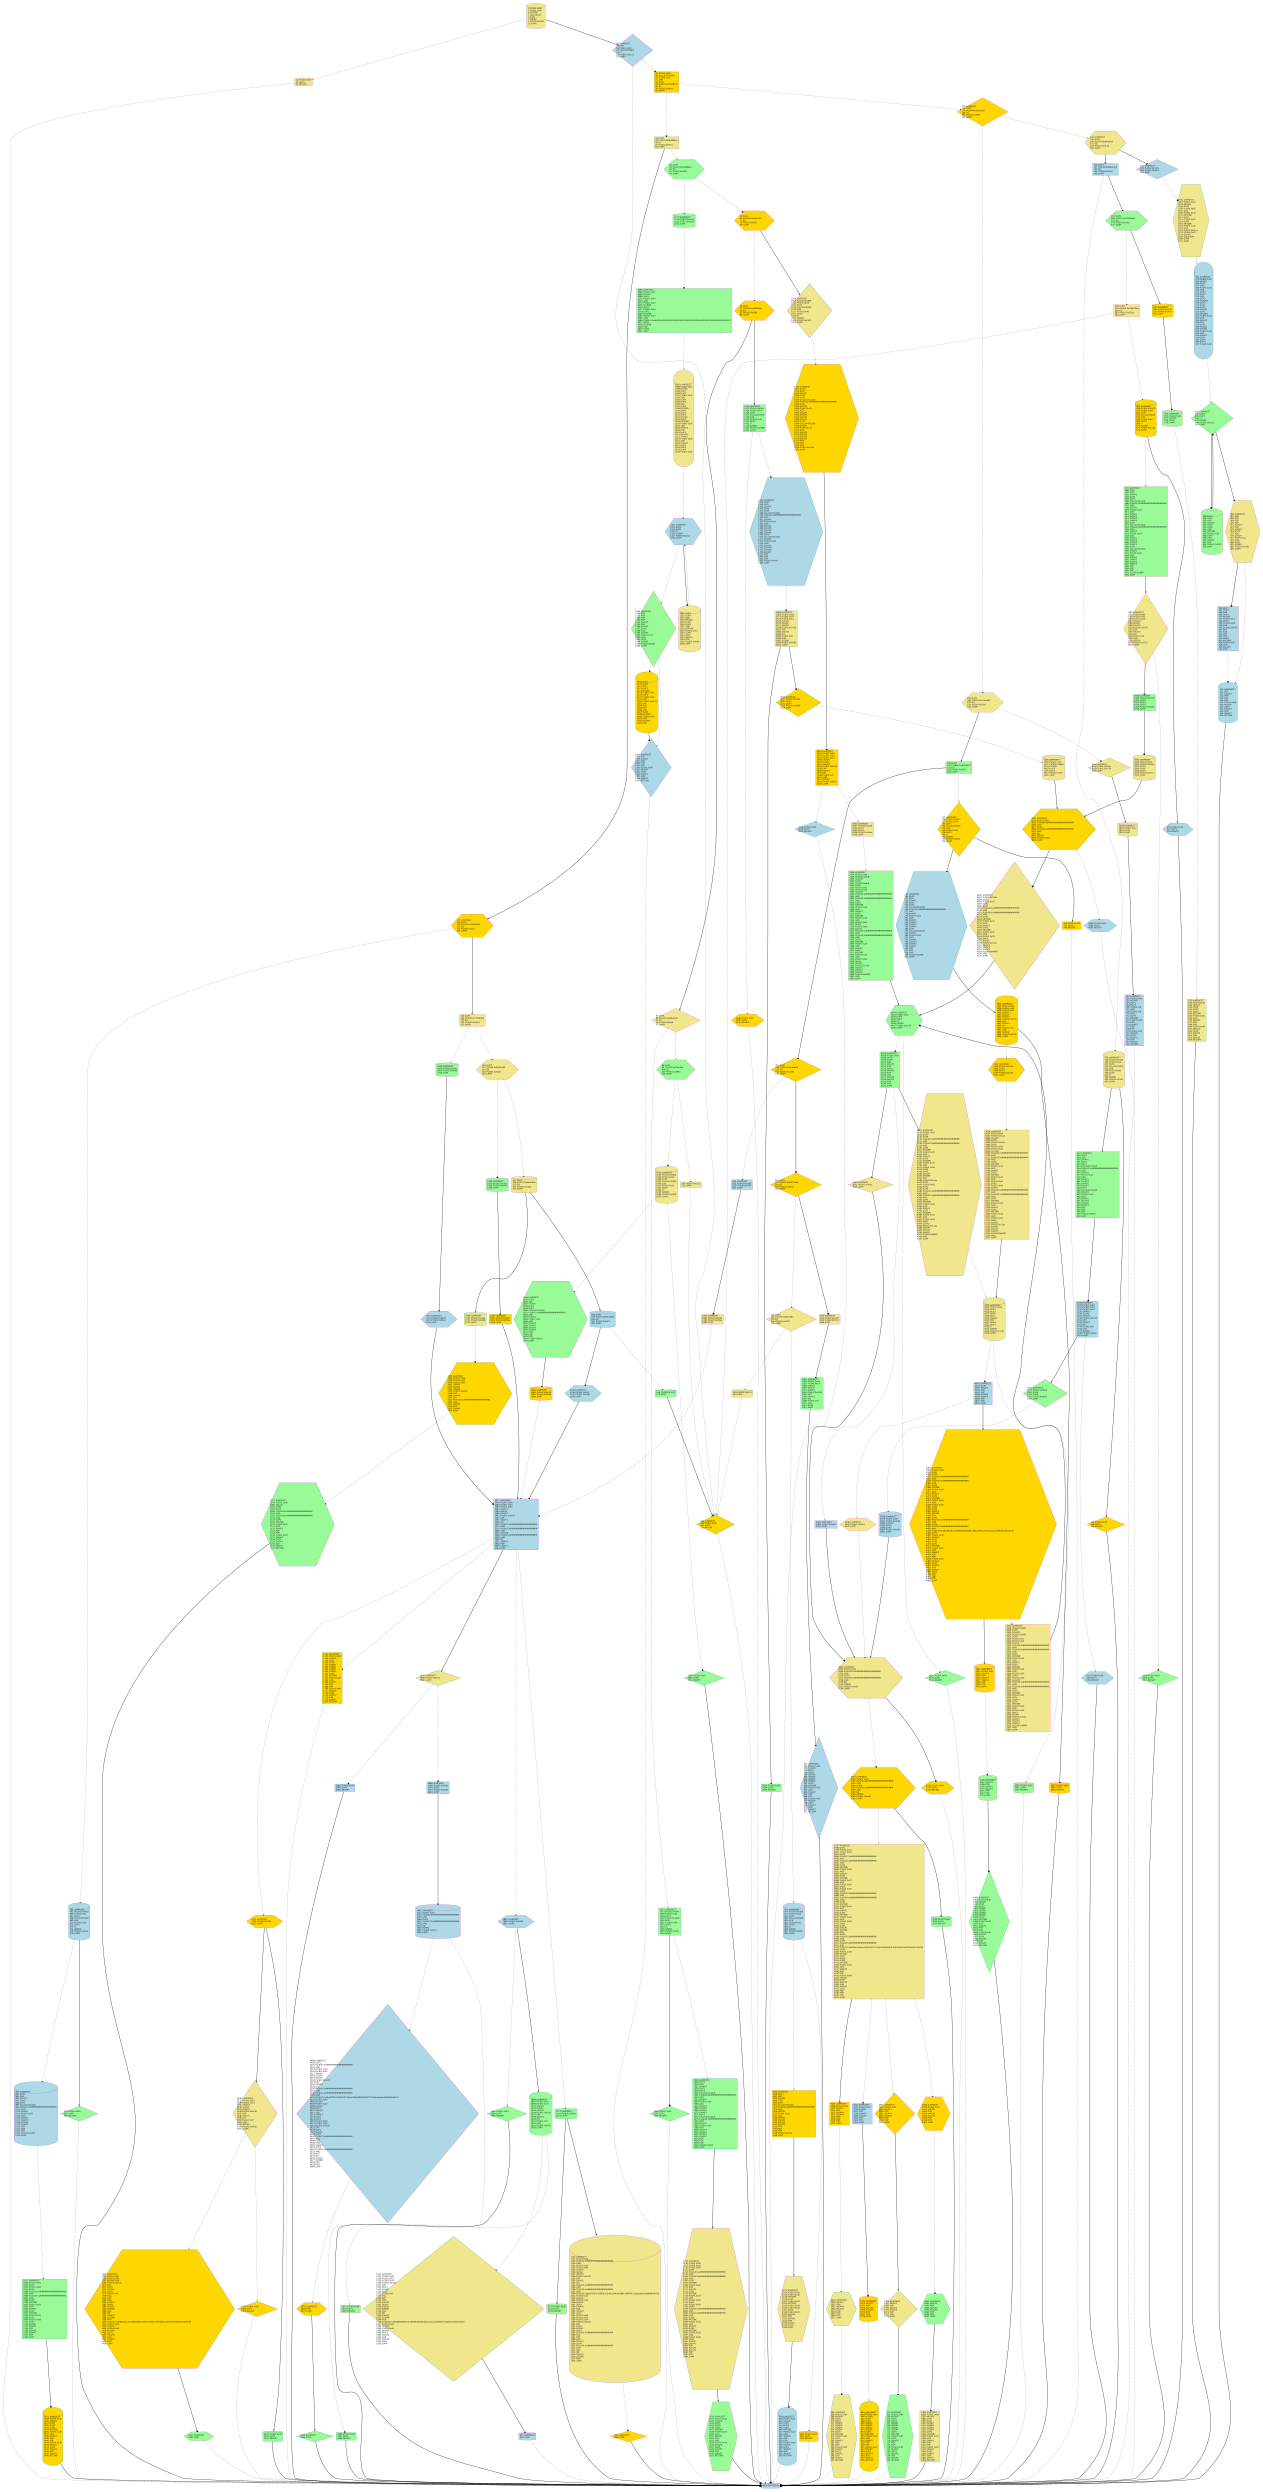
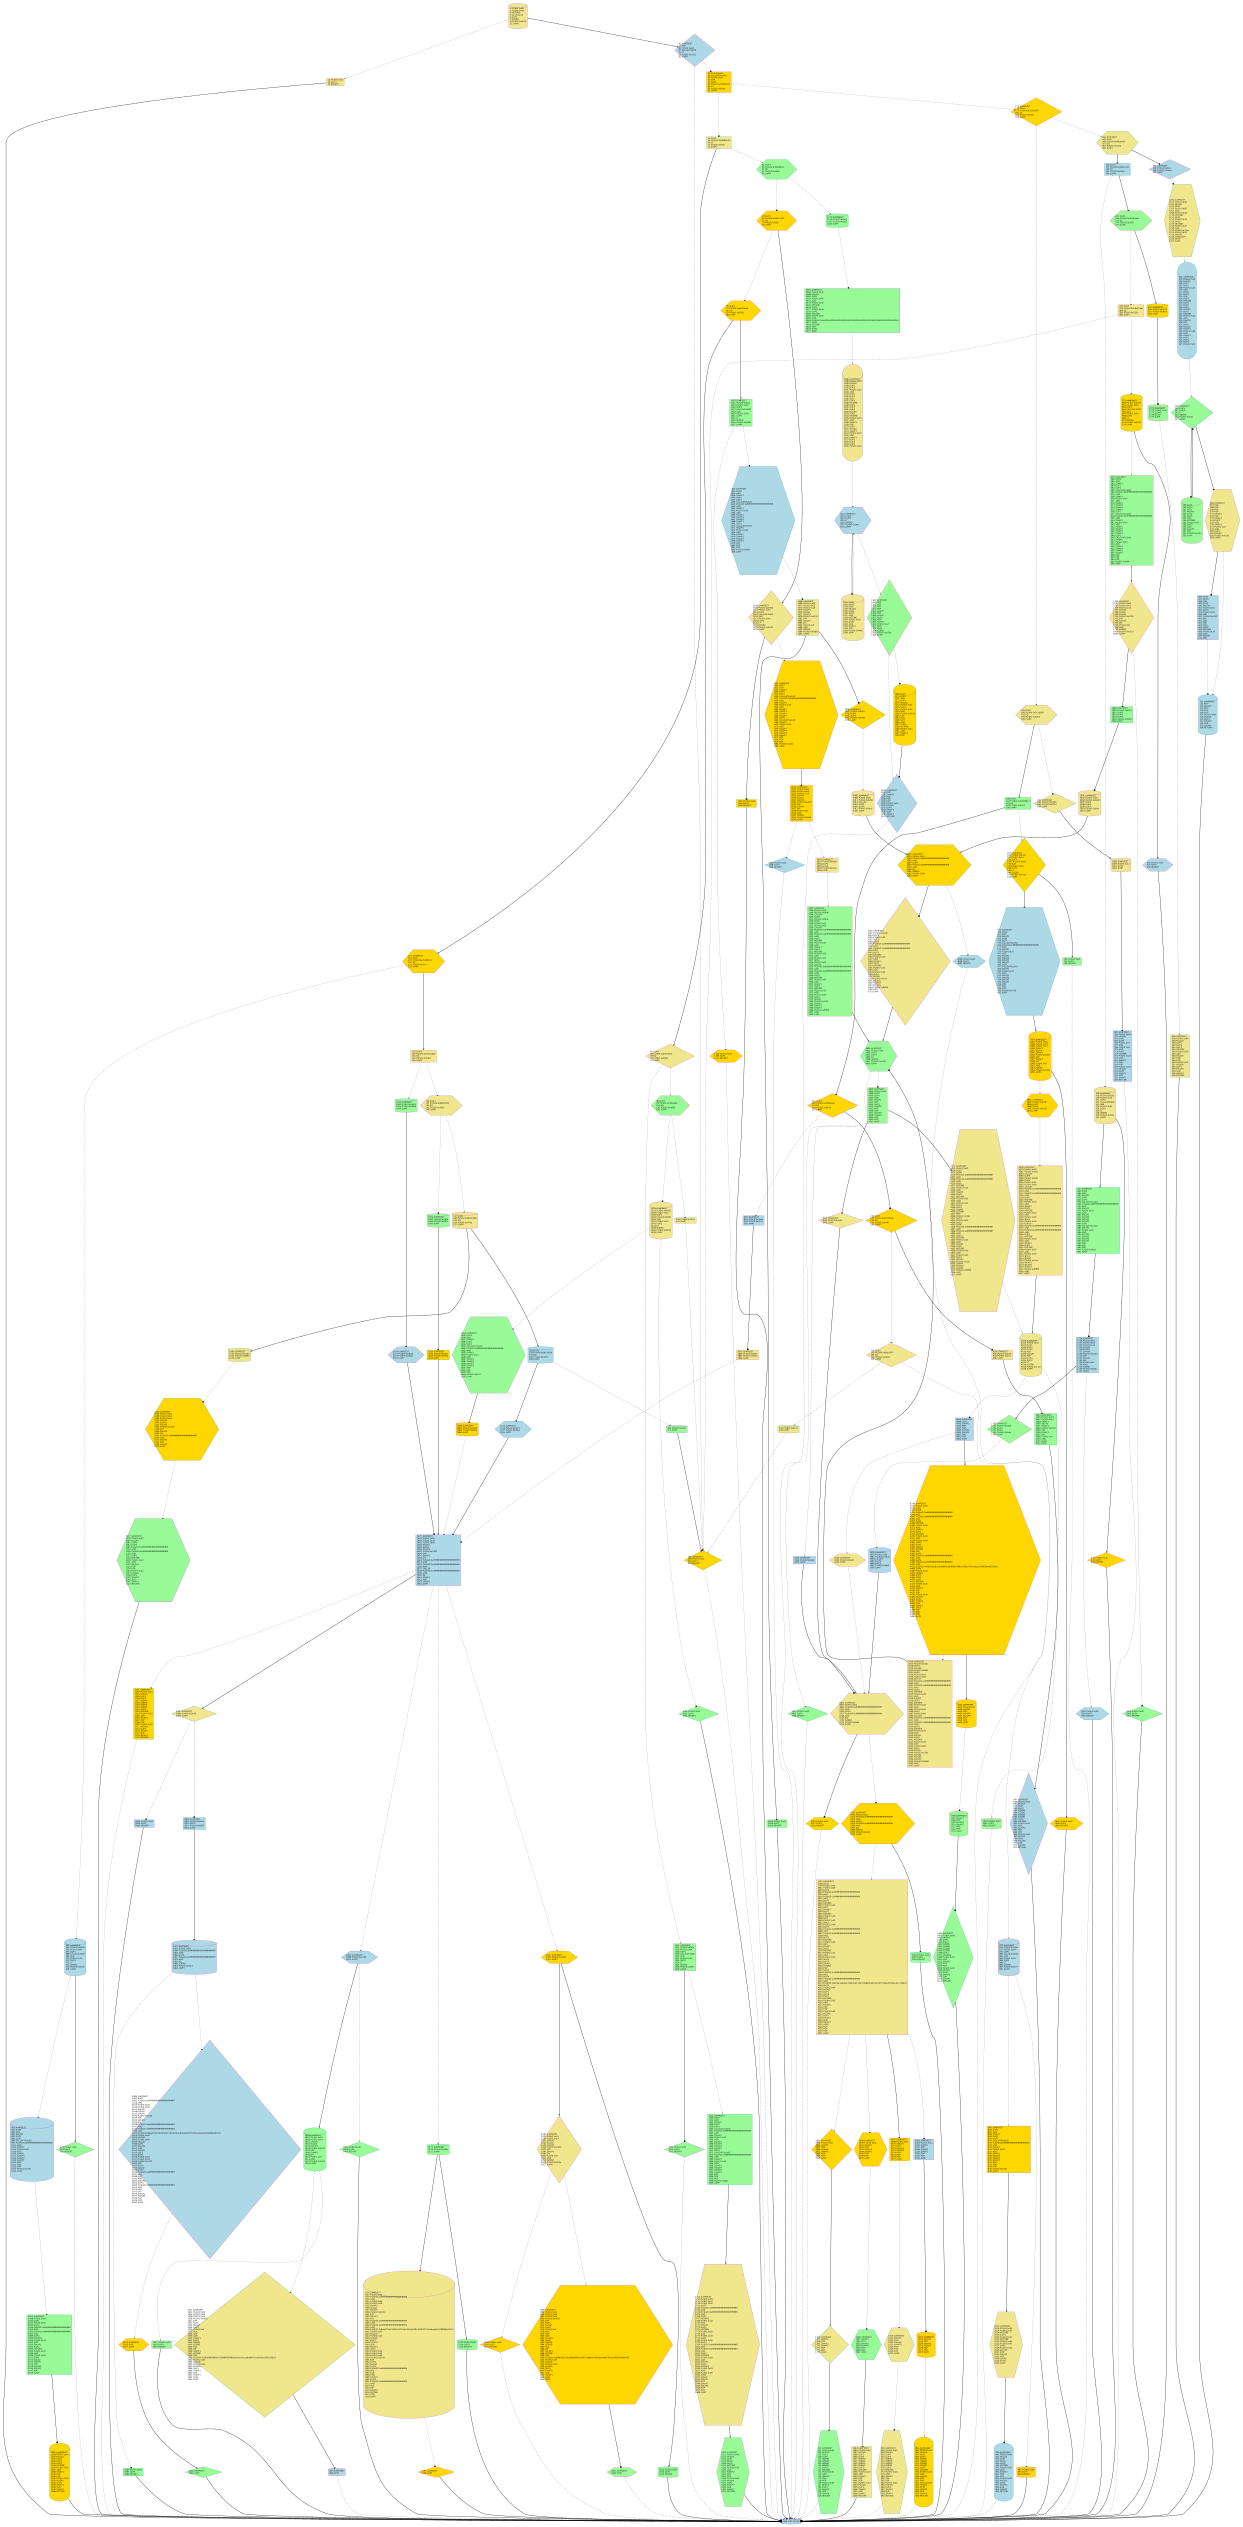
node "1326: PUSH1 0x00 1328: DUP1 1329: REVERT": added
node "745: PUSH1 0x00 747: DUP1 748: REVERT": fillcolor gold -> palegreen
edge "12: PUSH1 0x00 14: DUP1 15: REVERT" -> "4553: EXIT BLOCK": style dashed -> bold
node "1857: PUSH1 0x00 1859: DUP1 1860: REVERT": shape cylinder -> hexagon
node "2122: PUSH1 0x00 2124: DUP1 2125: REVERT": color deeppink -> teal
edge "891: PUSH1 0x00 893: DUP1 894: REVERT" -> "4553: EXIT BLOCK": style dashed -> bold
